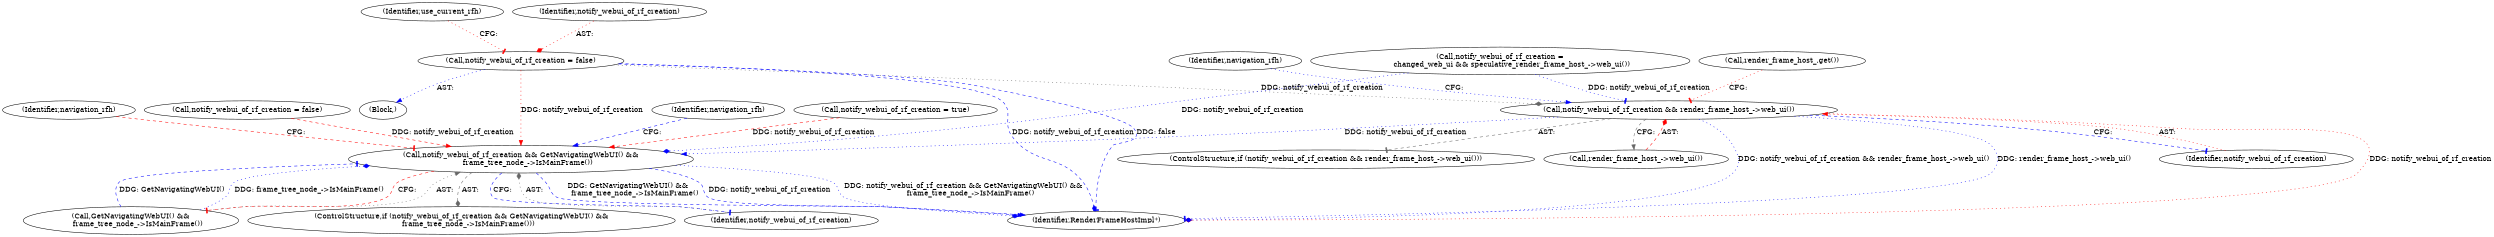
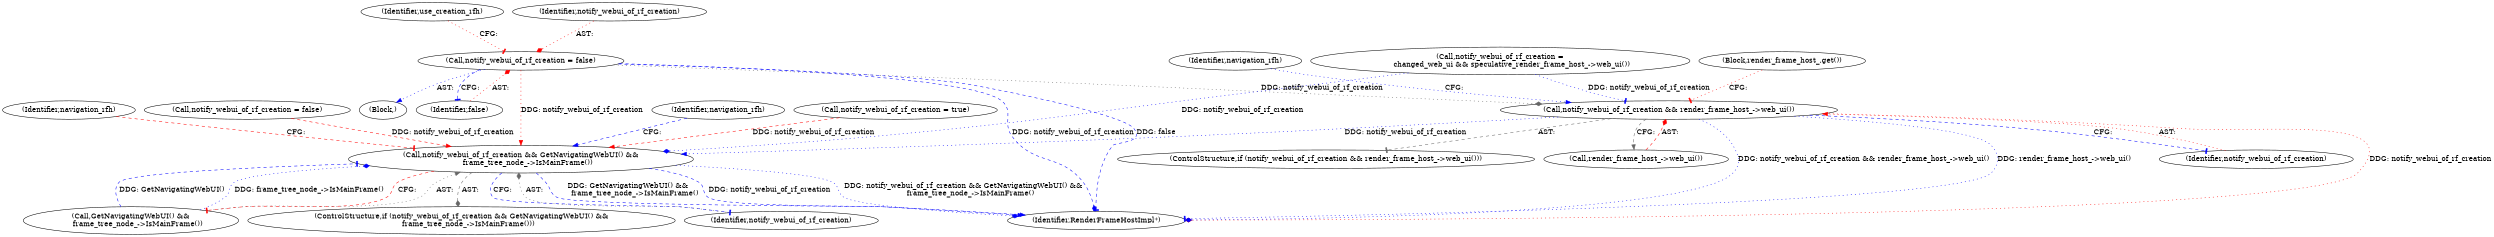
node "(Identifier,use_current_rfh)": label "(Identifier,use_current_rfh)" -> "(Identifier,use_creation_rfh)"
node "(Call,render_frame_host_.get())": label "(Call,render_frame_host_.get())" -> "(Block,render_frame_host_.get())"
node "(Identifier,false)": added
